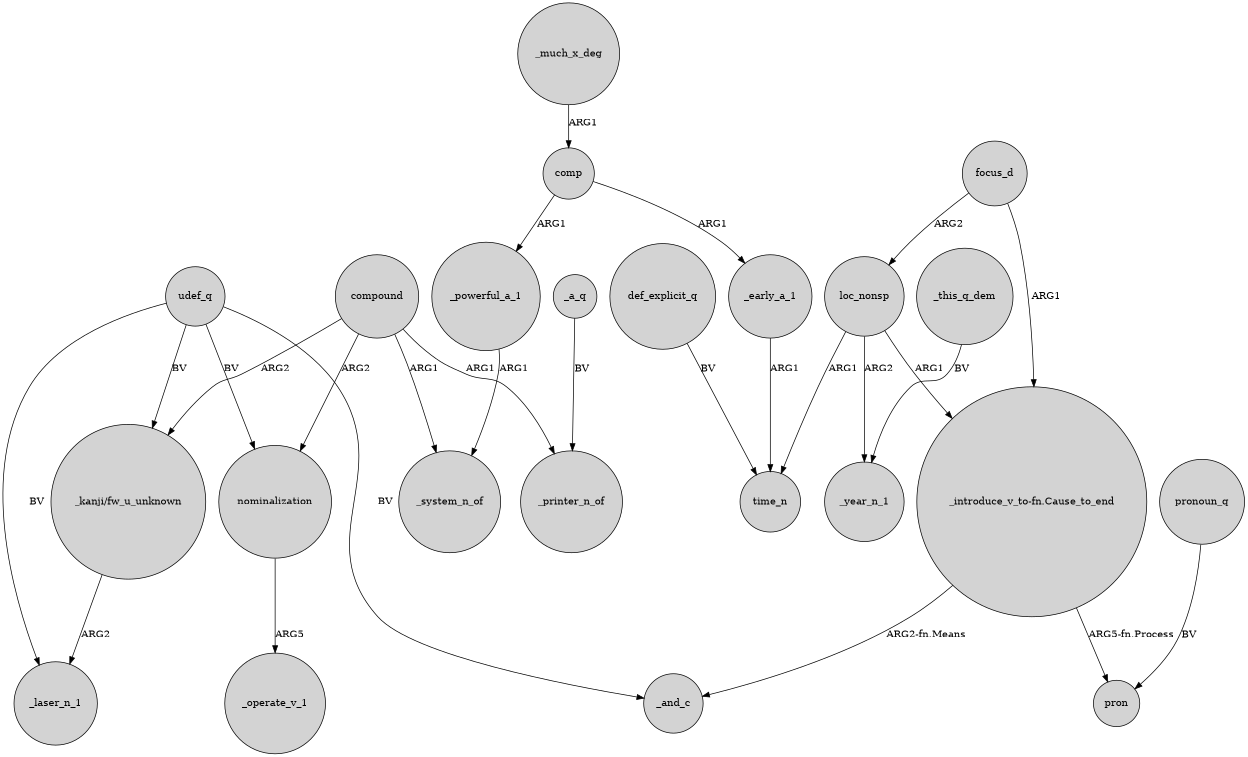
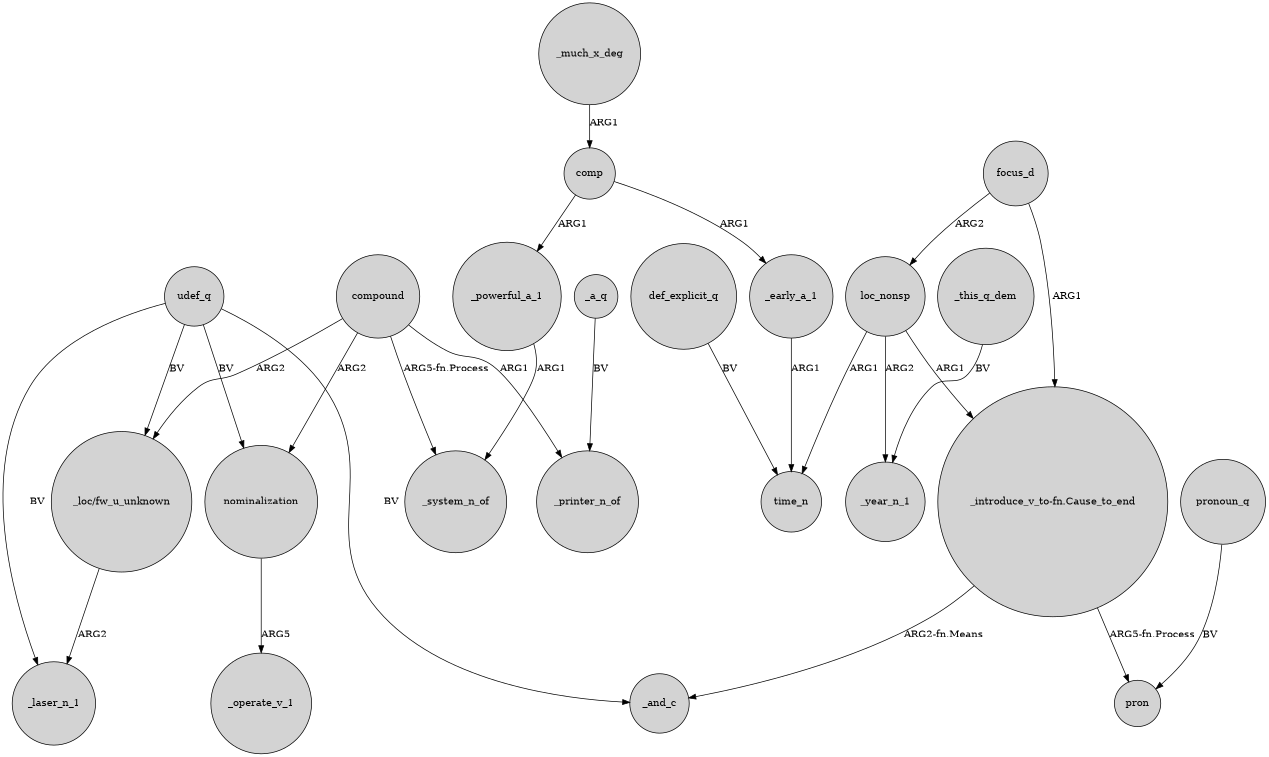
edge "compound" -> "_system_n_of": label "ARG1" -> "ARG5-fn.Process"
node "_kanji/fw_u_unknown": label "_kanji/fw_u_unknown" -> "_loc/fw_u_unknown"
